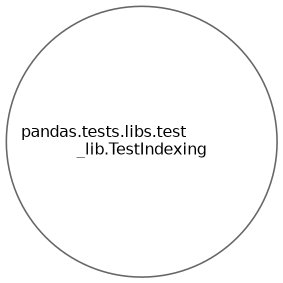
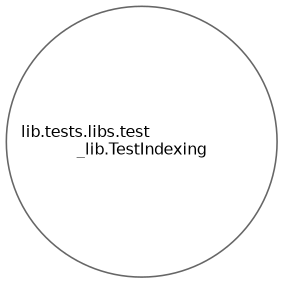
node "pandas.tests.libs.test _lib.TestIndexing": label "pandas.tests.libs.test _lib.TestIndexing" -> "lib.tests.libs.test _lib.TestIndexing"
